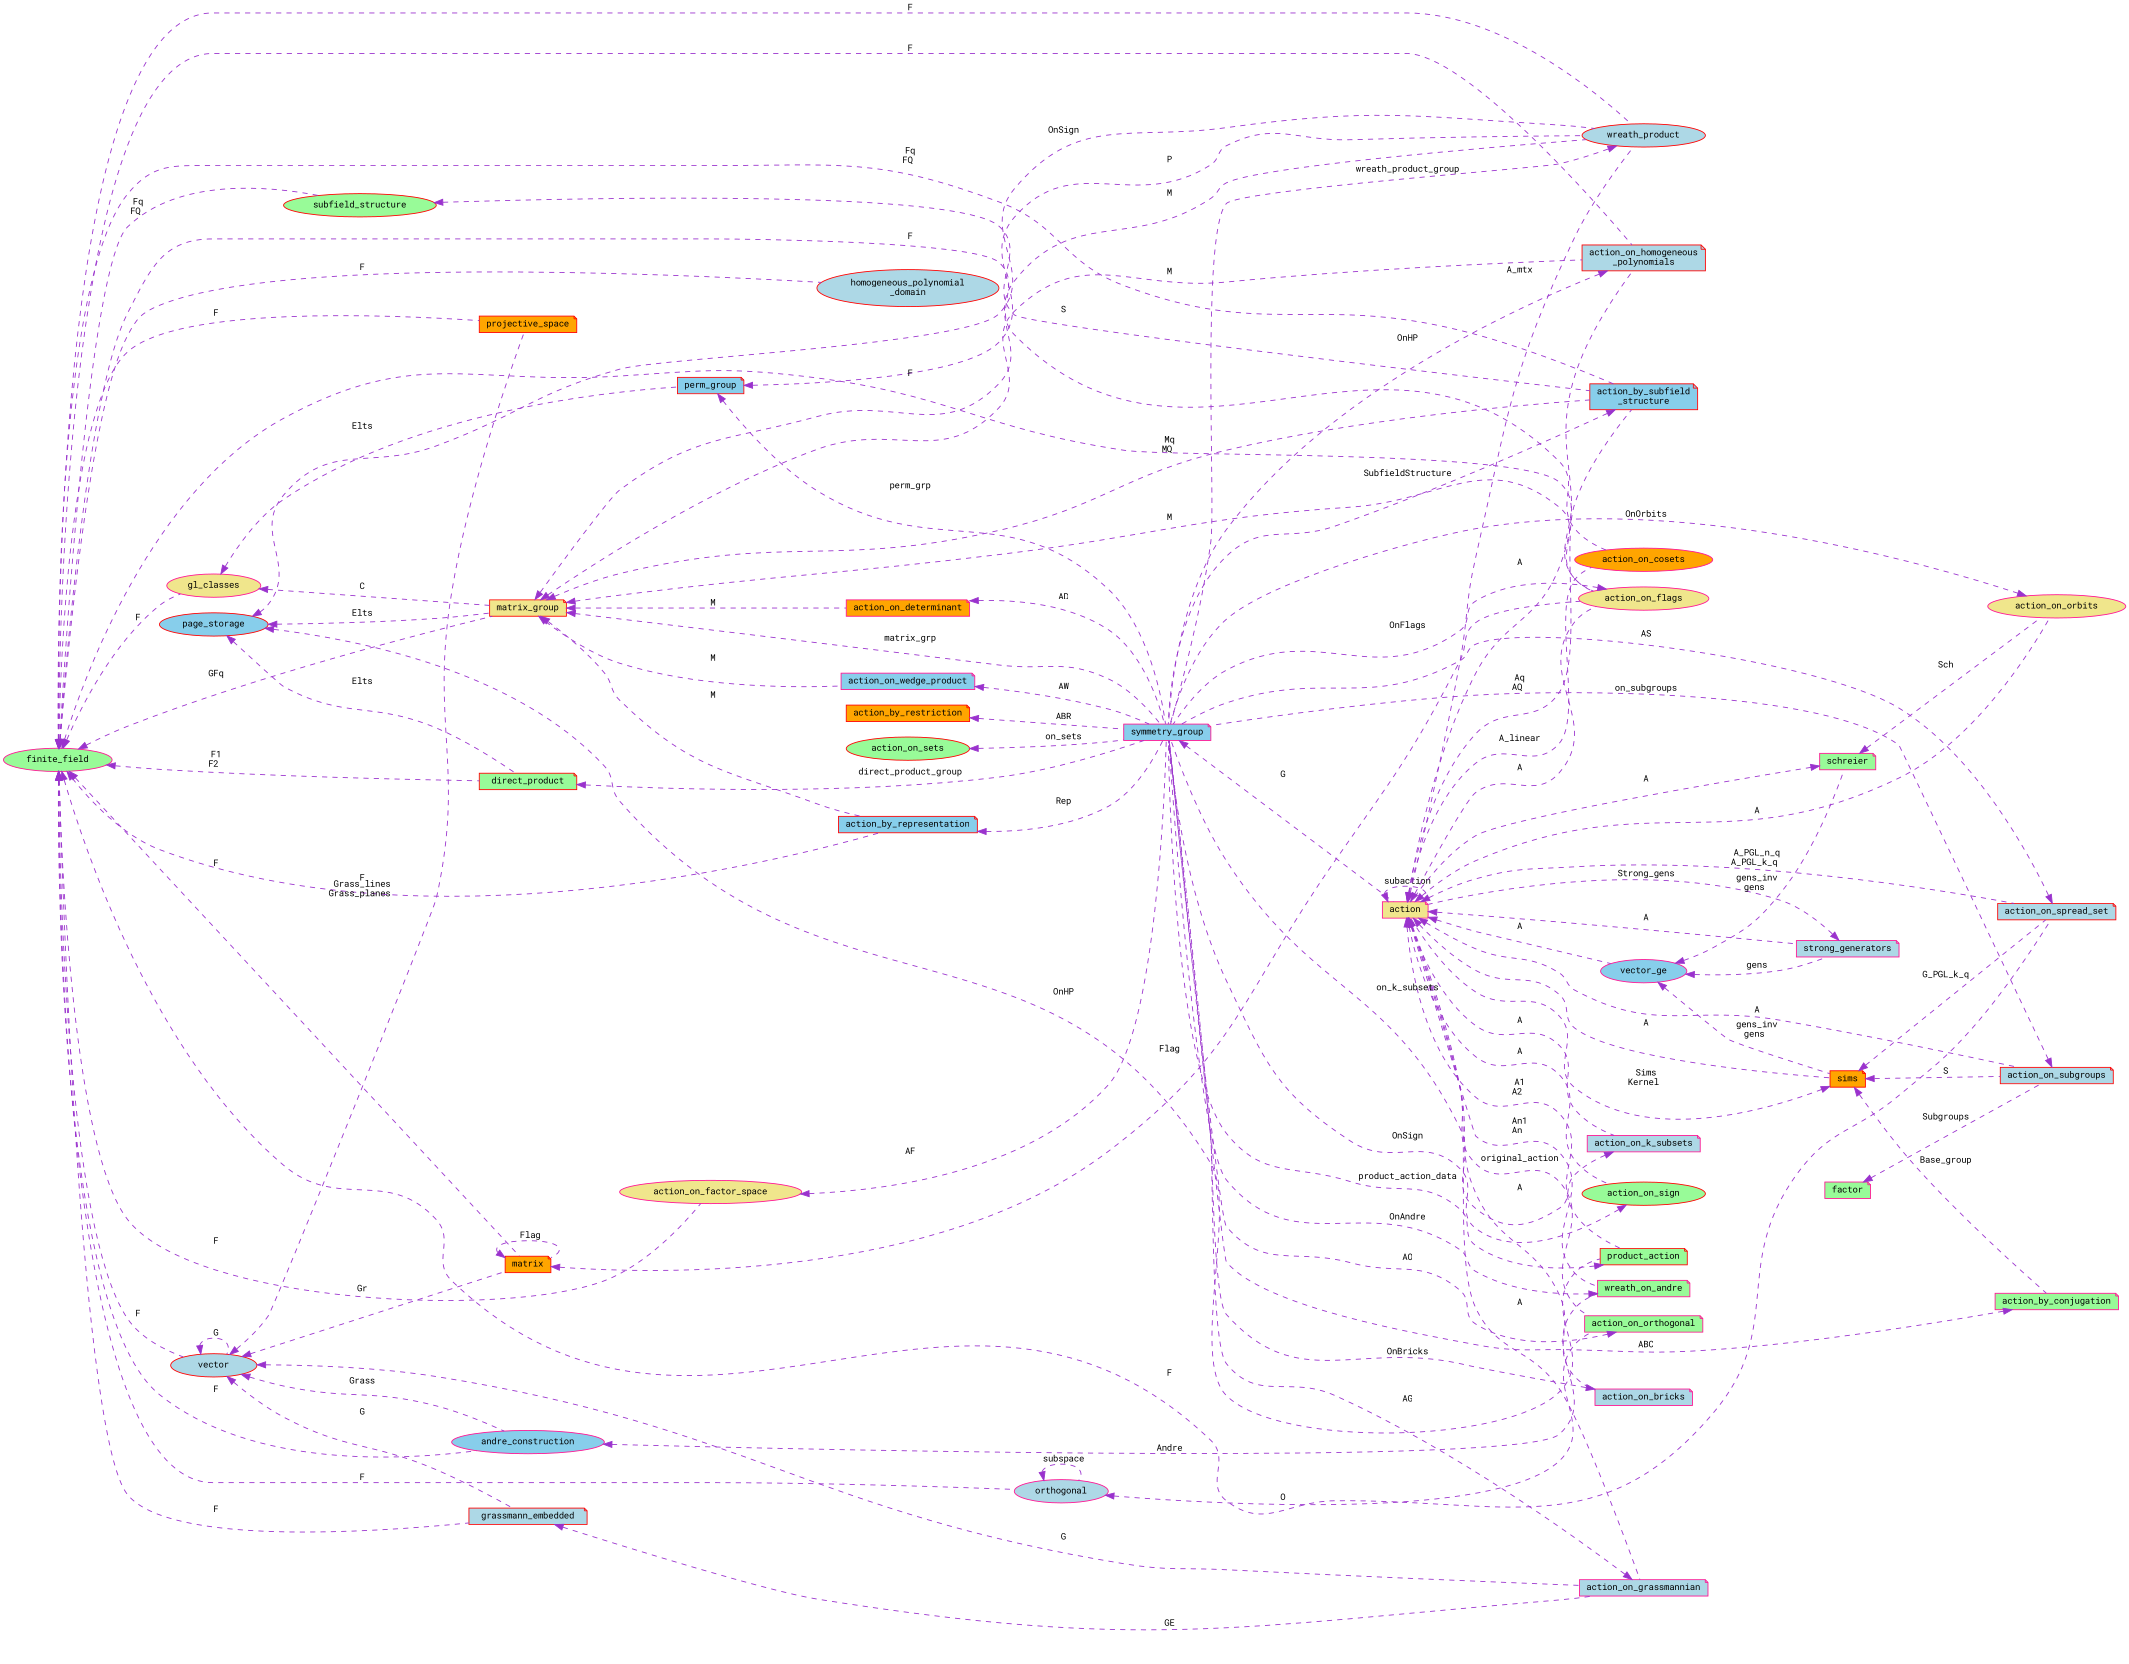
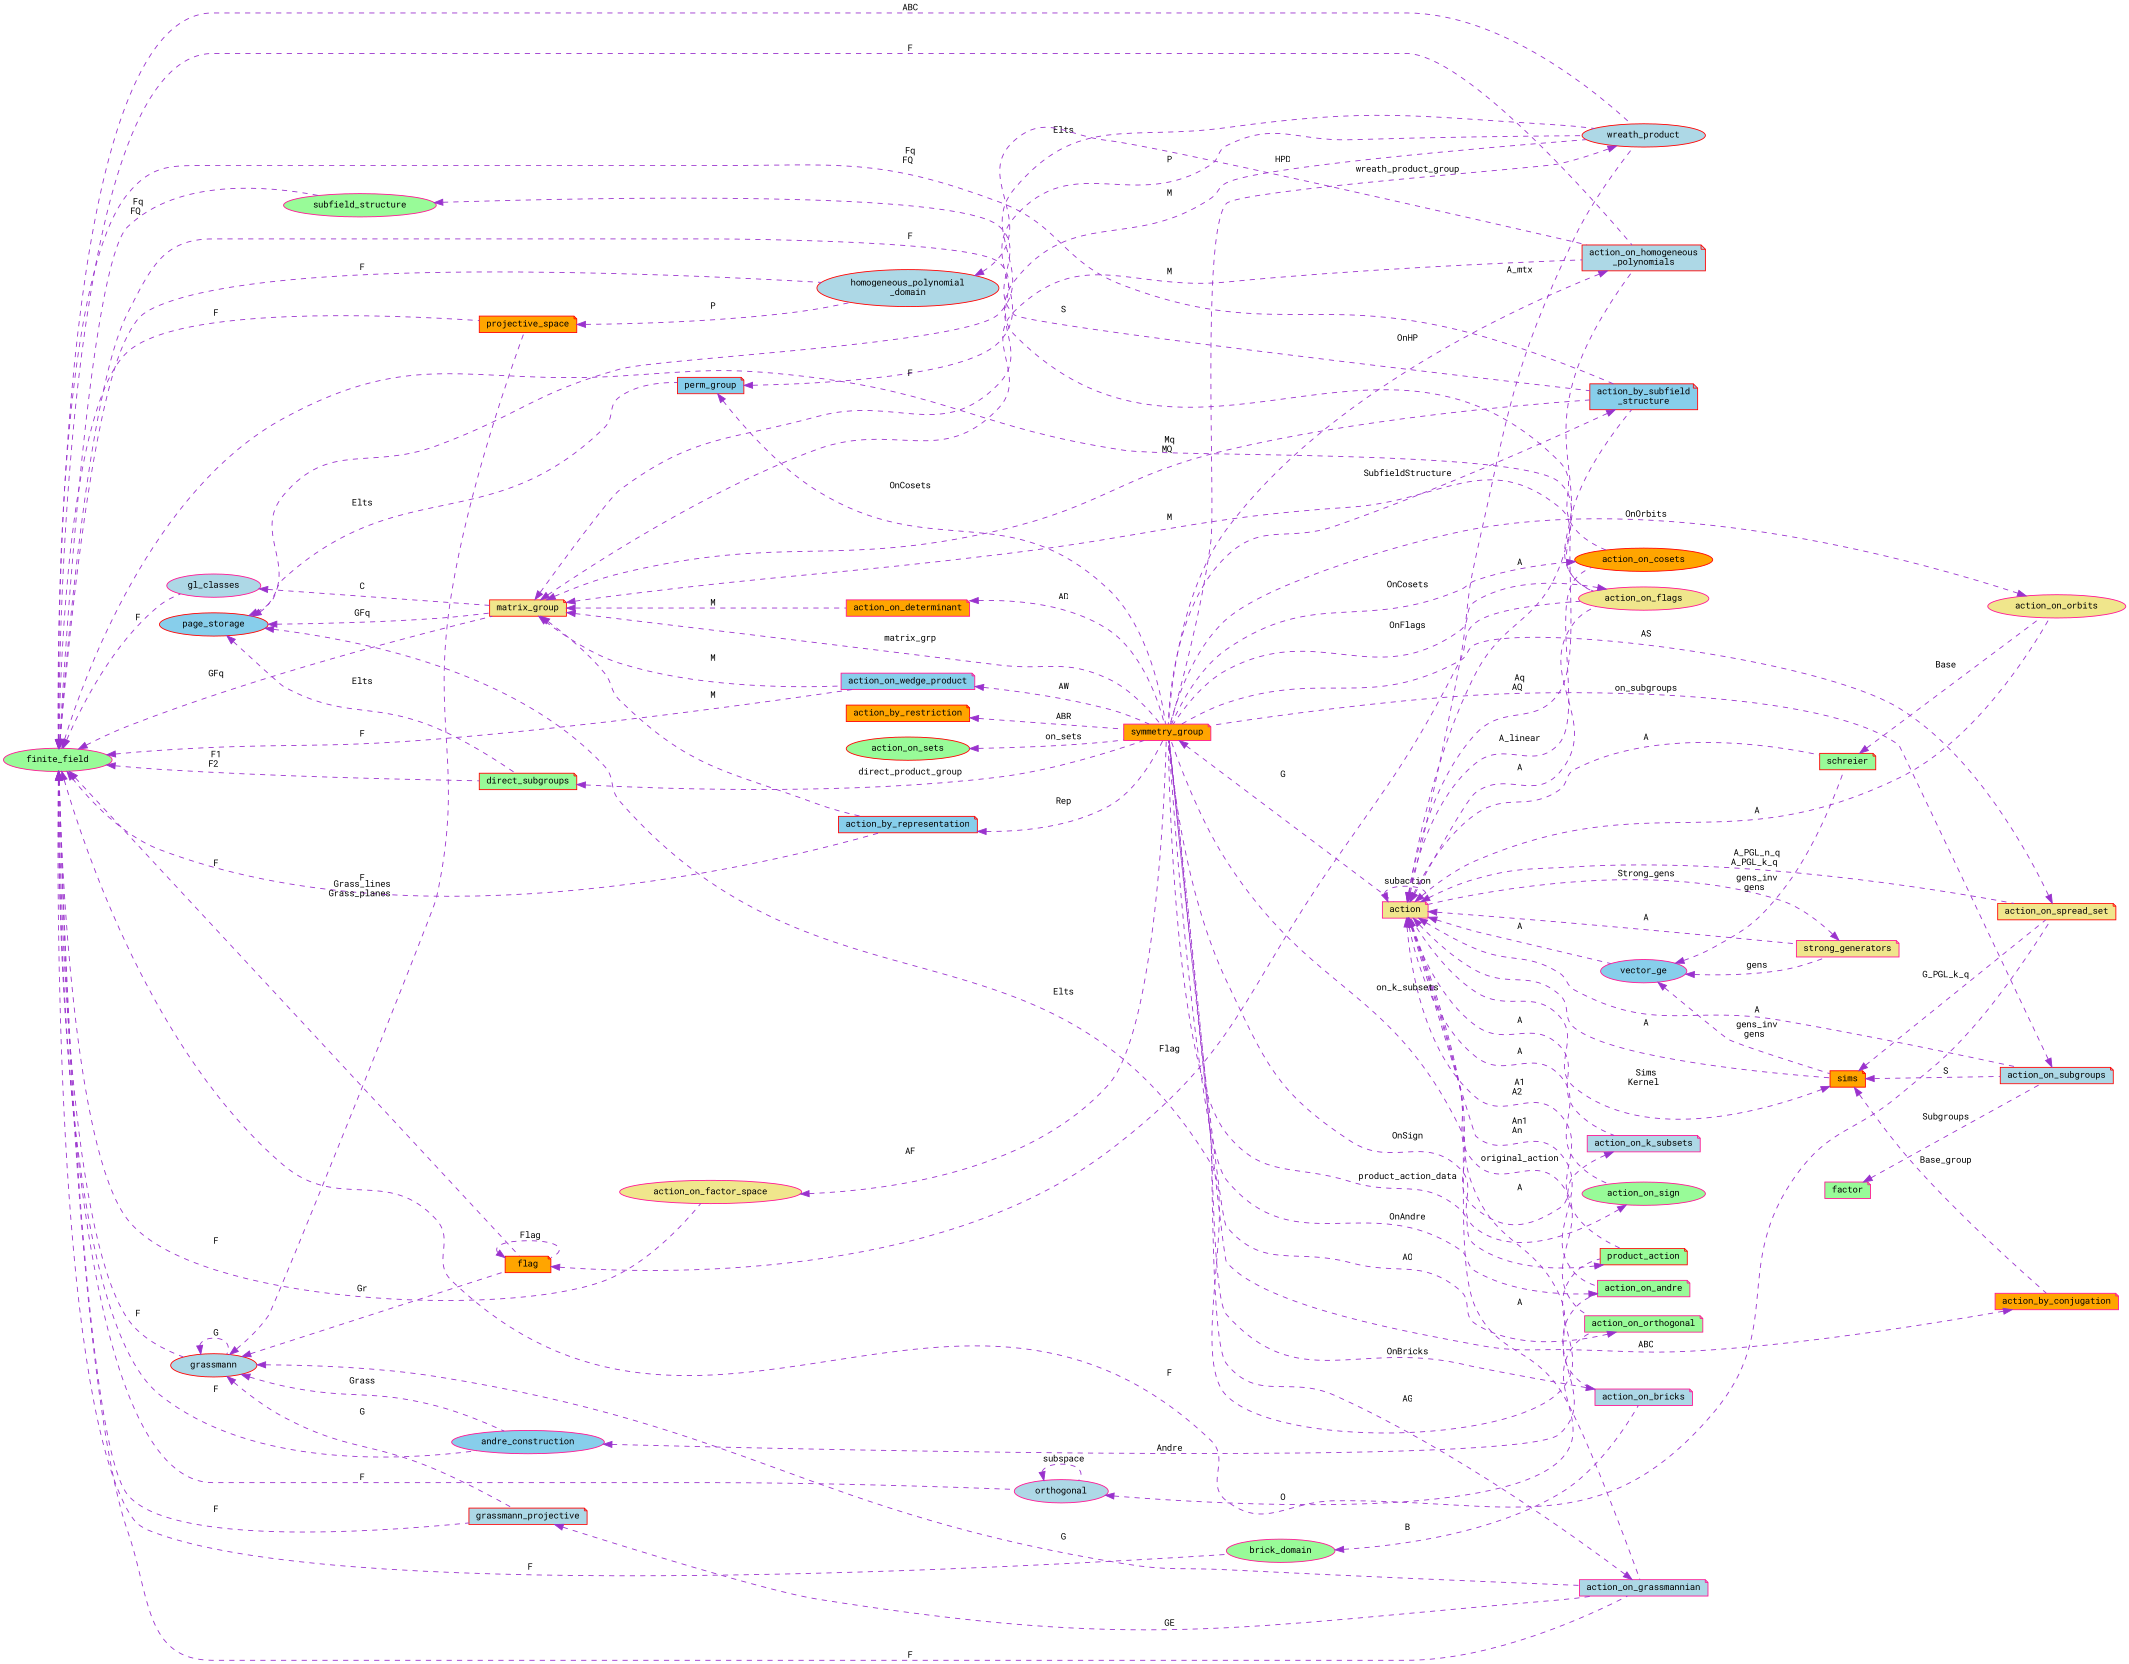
edge "wreath_product" -> "finite_field": label " F" -> " ABC"
edge "wreath_product" -> "page_storage": label " OnSign" -> " Elts"
edge "action_on_homogeneous _polynomials" -> "homogeneous_polynomial _domain": added, label "HPD"
node "subfield_structure": color red -> deeppink
edge "homogeneous_polynomial _domain" -> "projective_space": added, label "P"
edge "perm_group" -> "gl_classes": now "perm_group" -> "page_storage"
edge "symmetry_group" -> "perm_group": label " perm_grp" -> " OnCosets"
node "action_on_cosets": color deeppink -> red
node "gl_classes": fillcolor khaki -> lightblue
edge "symmetry_group" -> "action_on_cosets": added, label "OnCosets"
edge "matrix_group" -> "page_storage": label " Elts" -> " GFq"
edge "action_on_orbits" -> "schreier": label " Sch" -> " Base"
node "symmetry_group": fillcolor skyblue -> orange
edge "action_on_wedge_product" -> "finite_field": added, label "F"
node "schreier": color deeppink -> red
node "direct_product": label "direct_product" -> "direct_subgroups"
edge "action" -> "schreier": reversed
node "action_on_spread_set": fillcolor lightblue -> khaki
node "strong_generators": fillcolor lightblue -> khaki
edge "product_action" -> "page_storage": label " OnHP" -> " Elts"
node "action_on_sign": color red -> deeppink
node "matrix": label "matrix" -> "flag"
node "wreath_on_andre": label "wreath_on_andre" -> "action_on_andre"
node "action_by_conjugation": fillcolor palegreen -> orange
node "vector": label "vector" -> "grassmann"
node "grassmann_embedded": label "grassmann_embedded" -> "grassmann_projective"
node "brick_domain": added
edge "action_on_grassmannian" -> "finite_field": added, label "F"
